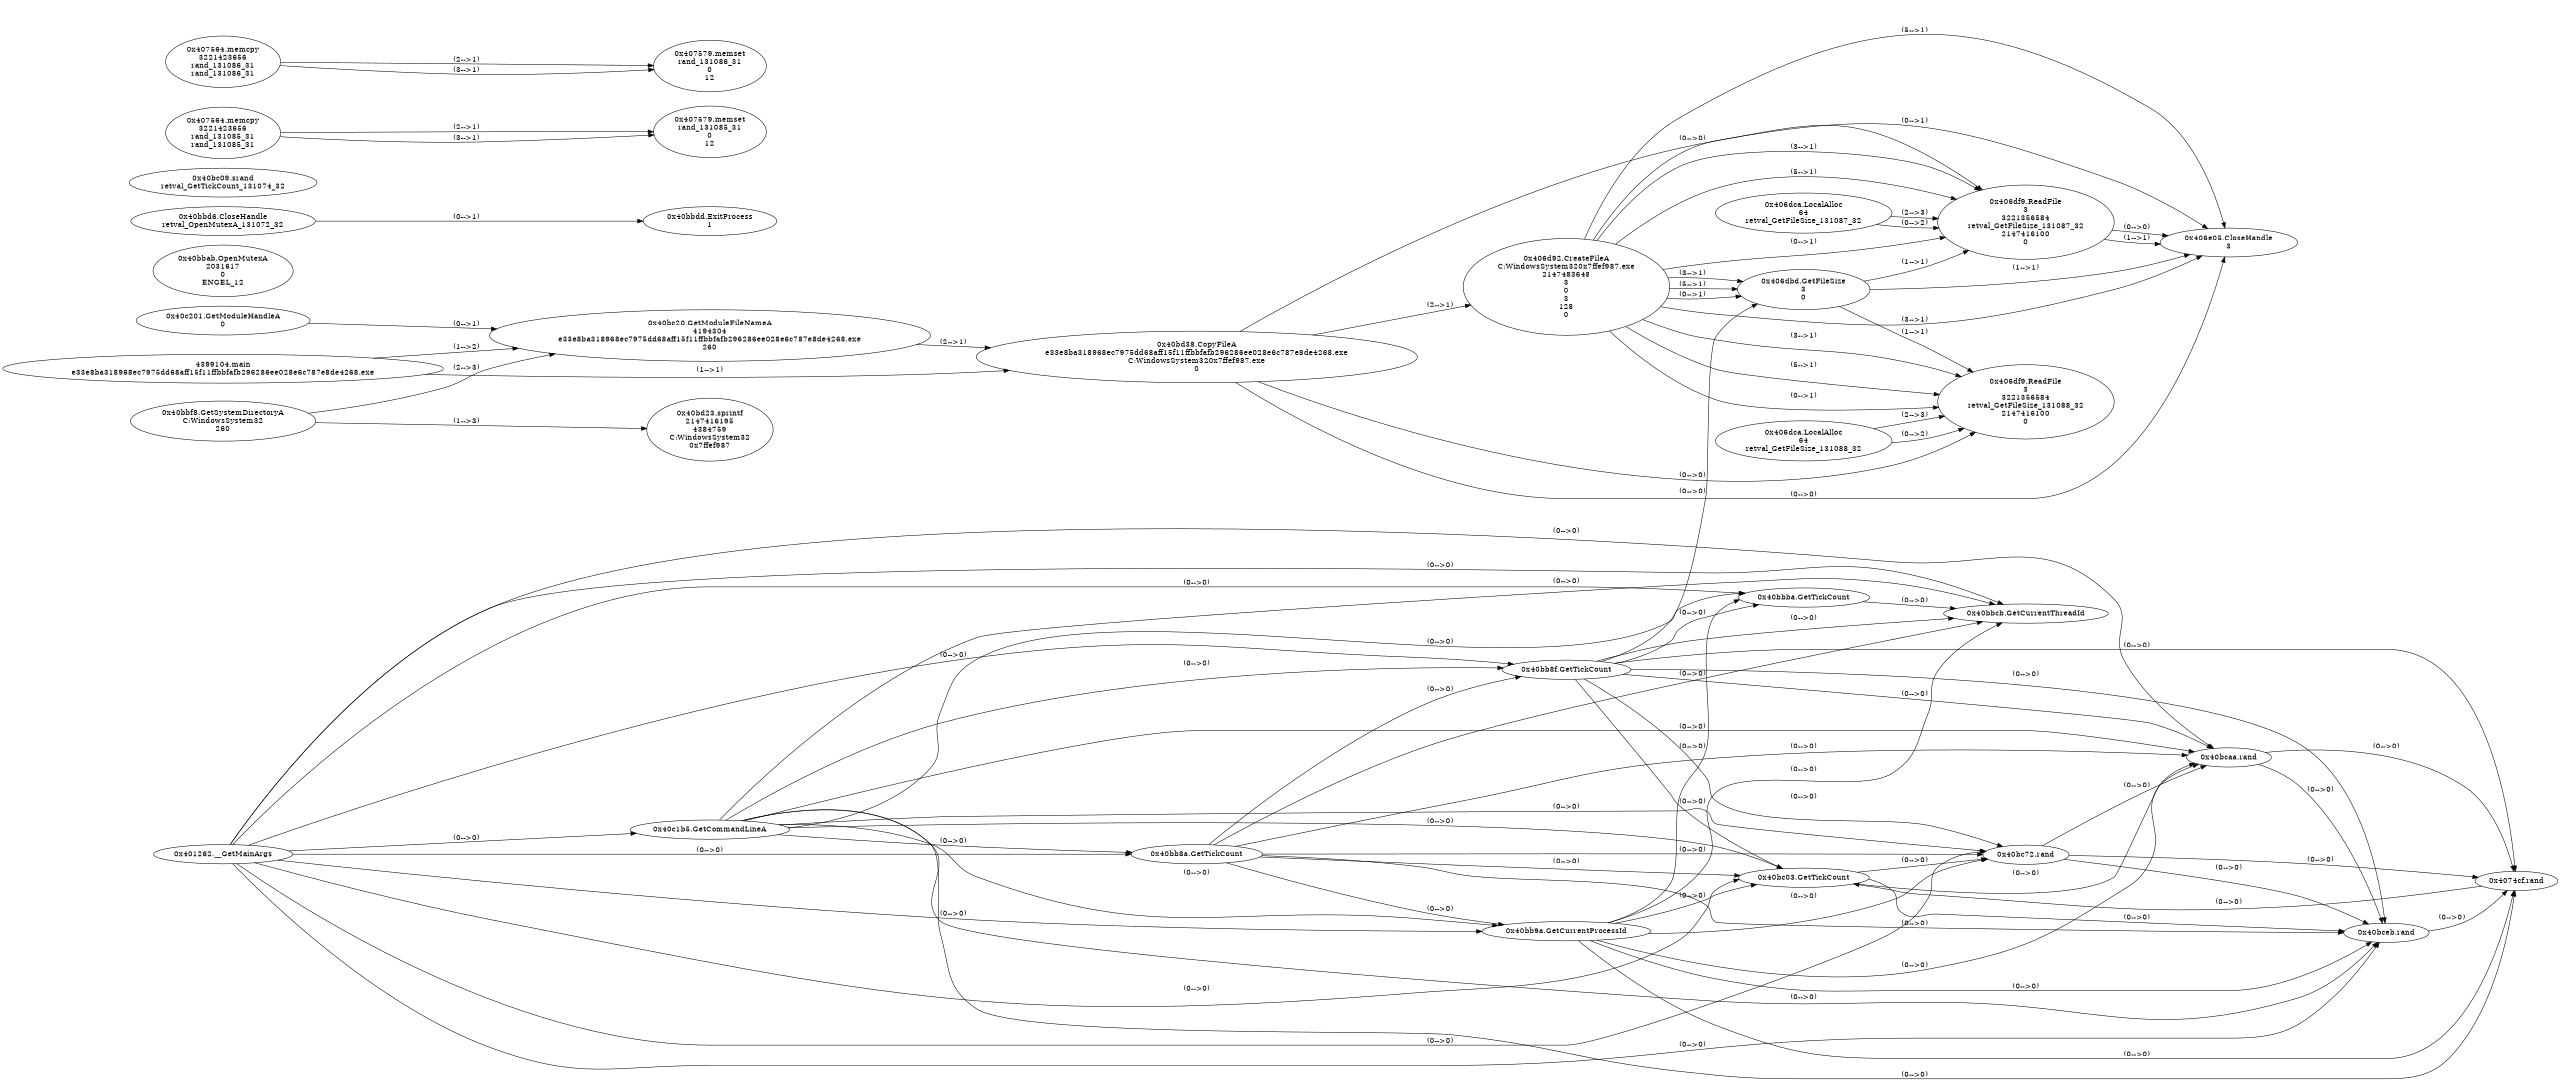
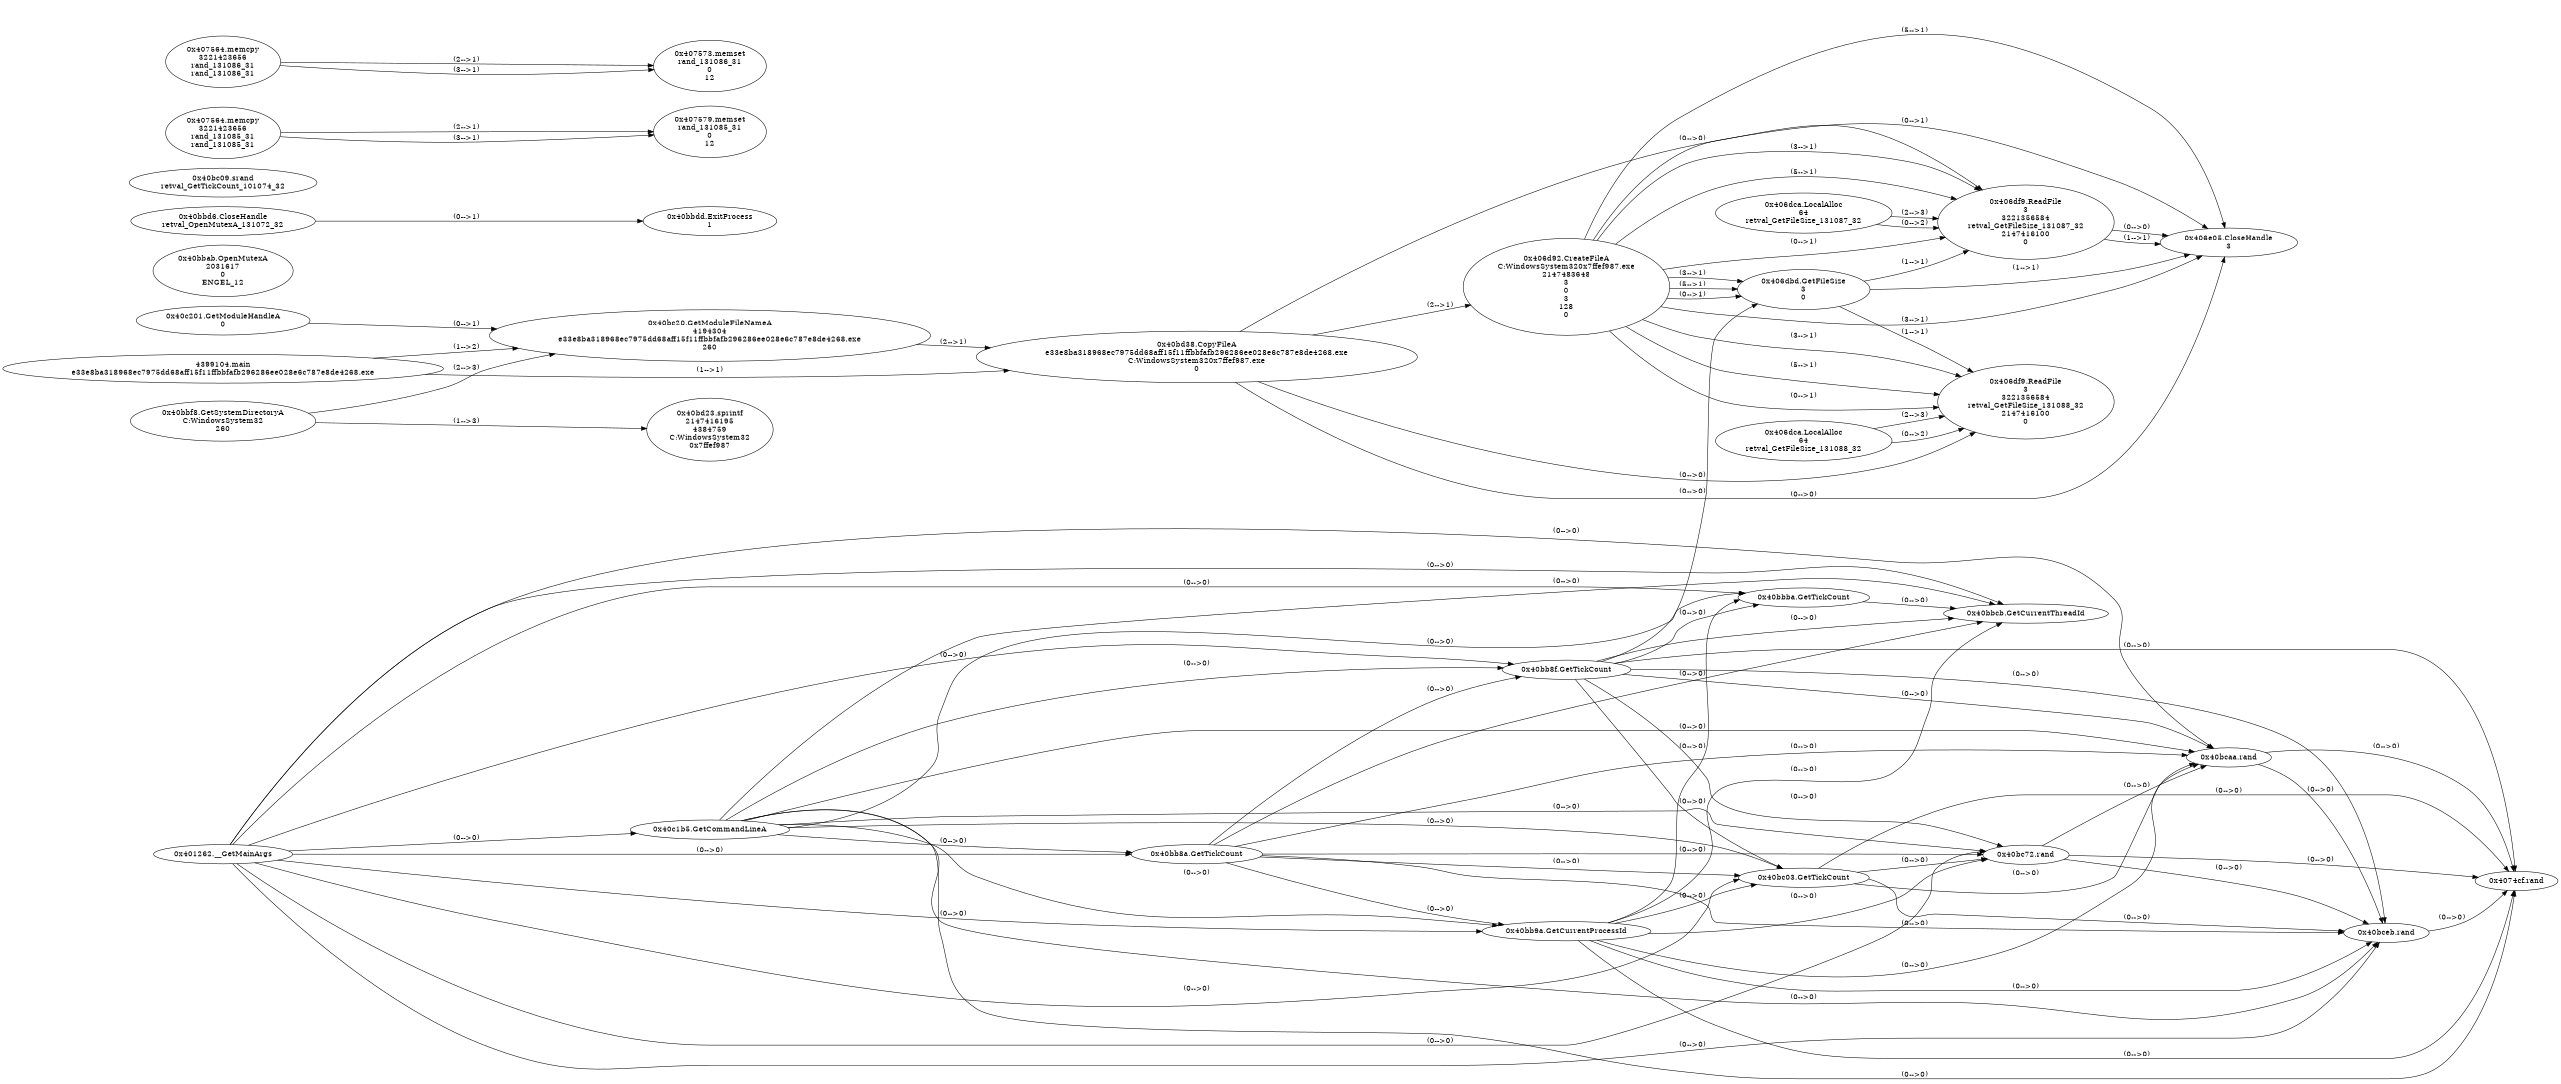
node "0x407579.memset rand_131086_31 0 12": label "0x407579.memset rand_131086_31 0 12" -> "0x407573.memset rand_131086_31 0 12"
node "0x40bc09.srand retval_GetTickCount_131074_32": label "0x40bc09.srand retval_GetTickCount_131074_32" -> "0x40bc09.srand retval_GetTickCount_101074_32"
edge "0x4074cf.rand" -> "0x40bc03.GetTickCount": reversed
